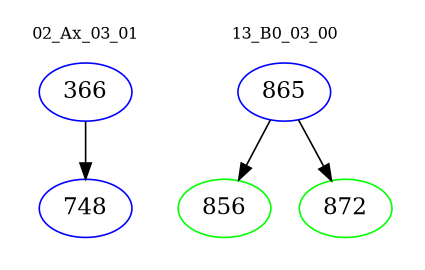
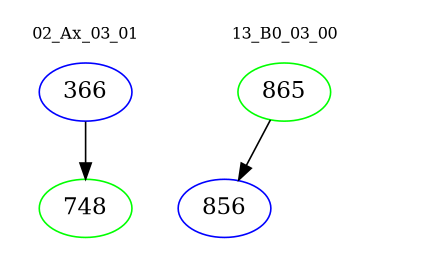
node "865": color blue -> green
node "748": color blue -> green
node "856": color green -> blue
node "872": removed
